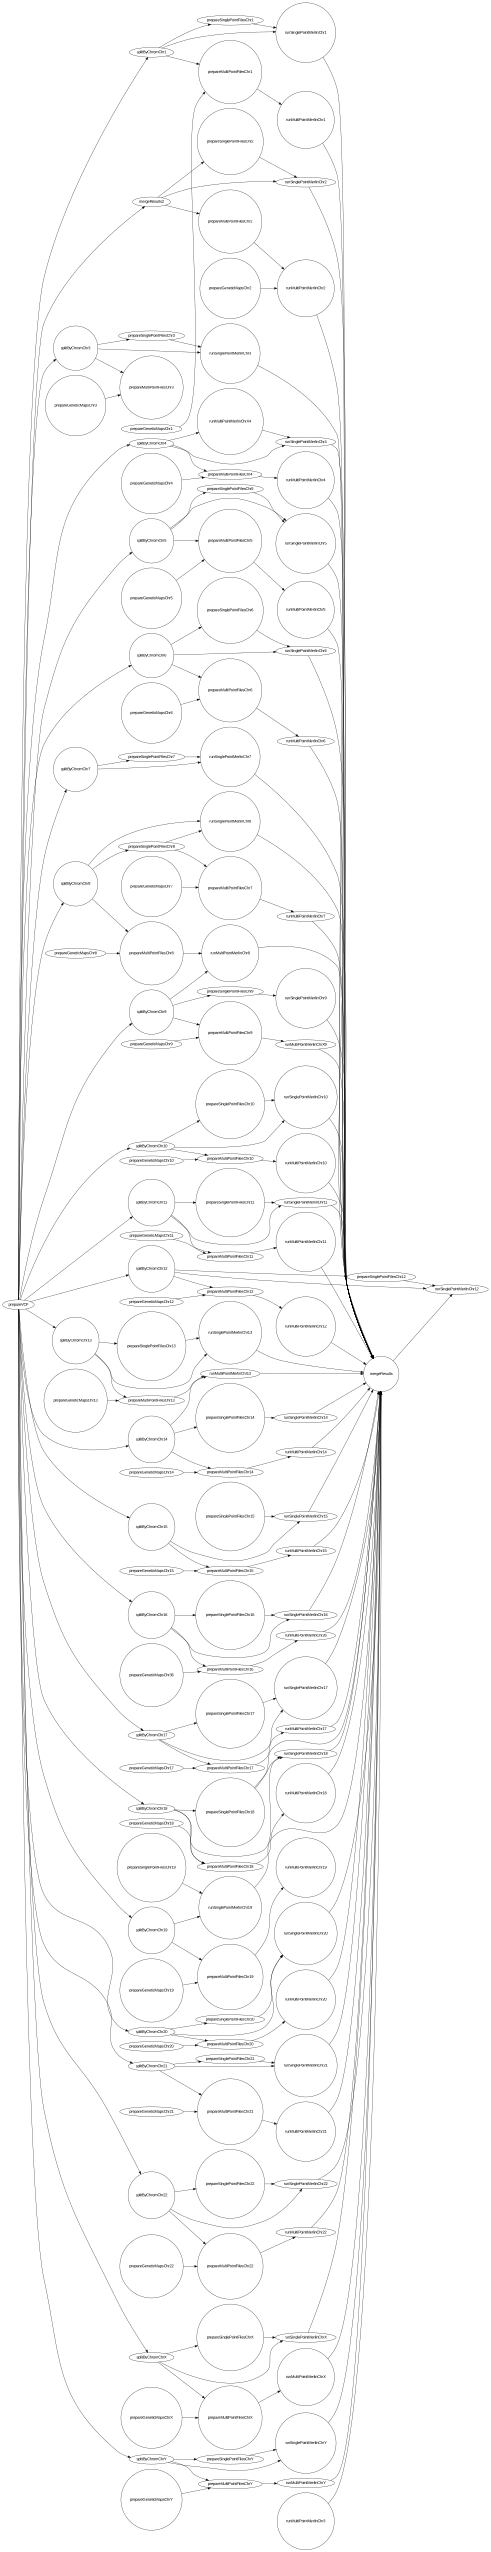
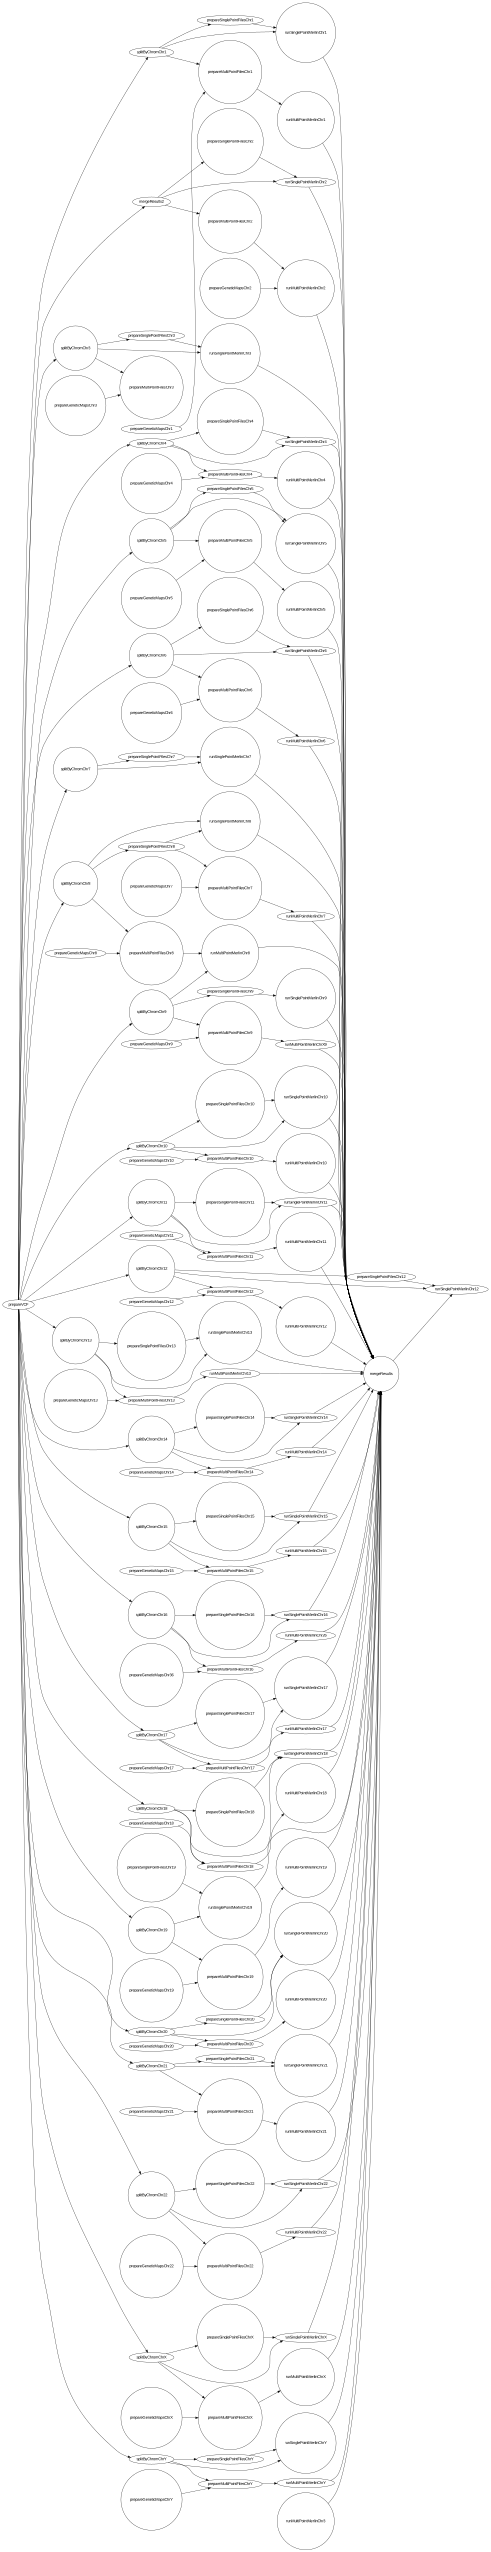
node "runMultiPointMerlinChrX4": label "runMultiPointMerlinChrX4" -> "prepareSinglePointFilesChr4"
edge "splitByChromChr14" -> "runMultiPointMerlinChr13": now "splitByChromChr14" -> "runSinglePointMerlinChr14"
edge "splitByChromChr15" -> "prepareSinglePointFilesChr15": added
edge "prepareSinglePointFilesChr18" -> "mergeResults": now "runMultiPointMerlinChr19" -> "mergeResults"
node "prepareMultiPointFilesChr17": label "prepareMultiPointFilesChr17" -> "prepareMultiPointFilesChrY17"
